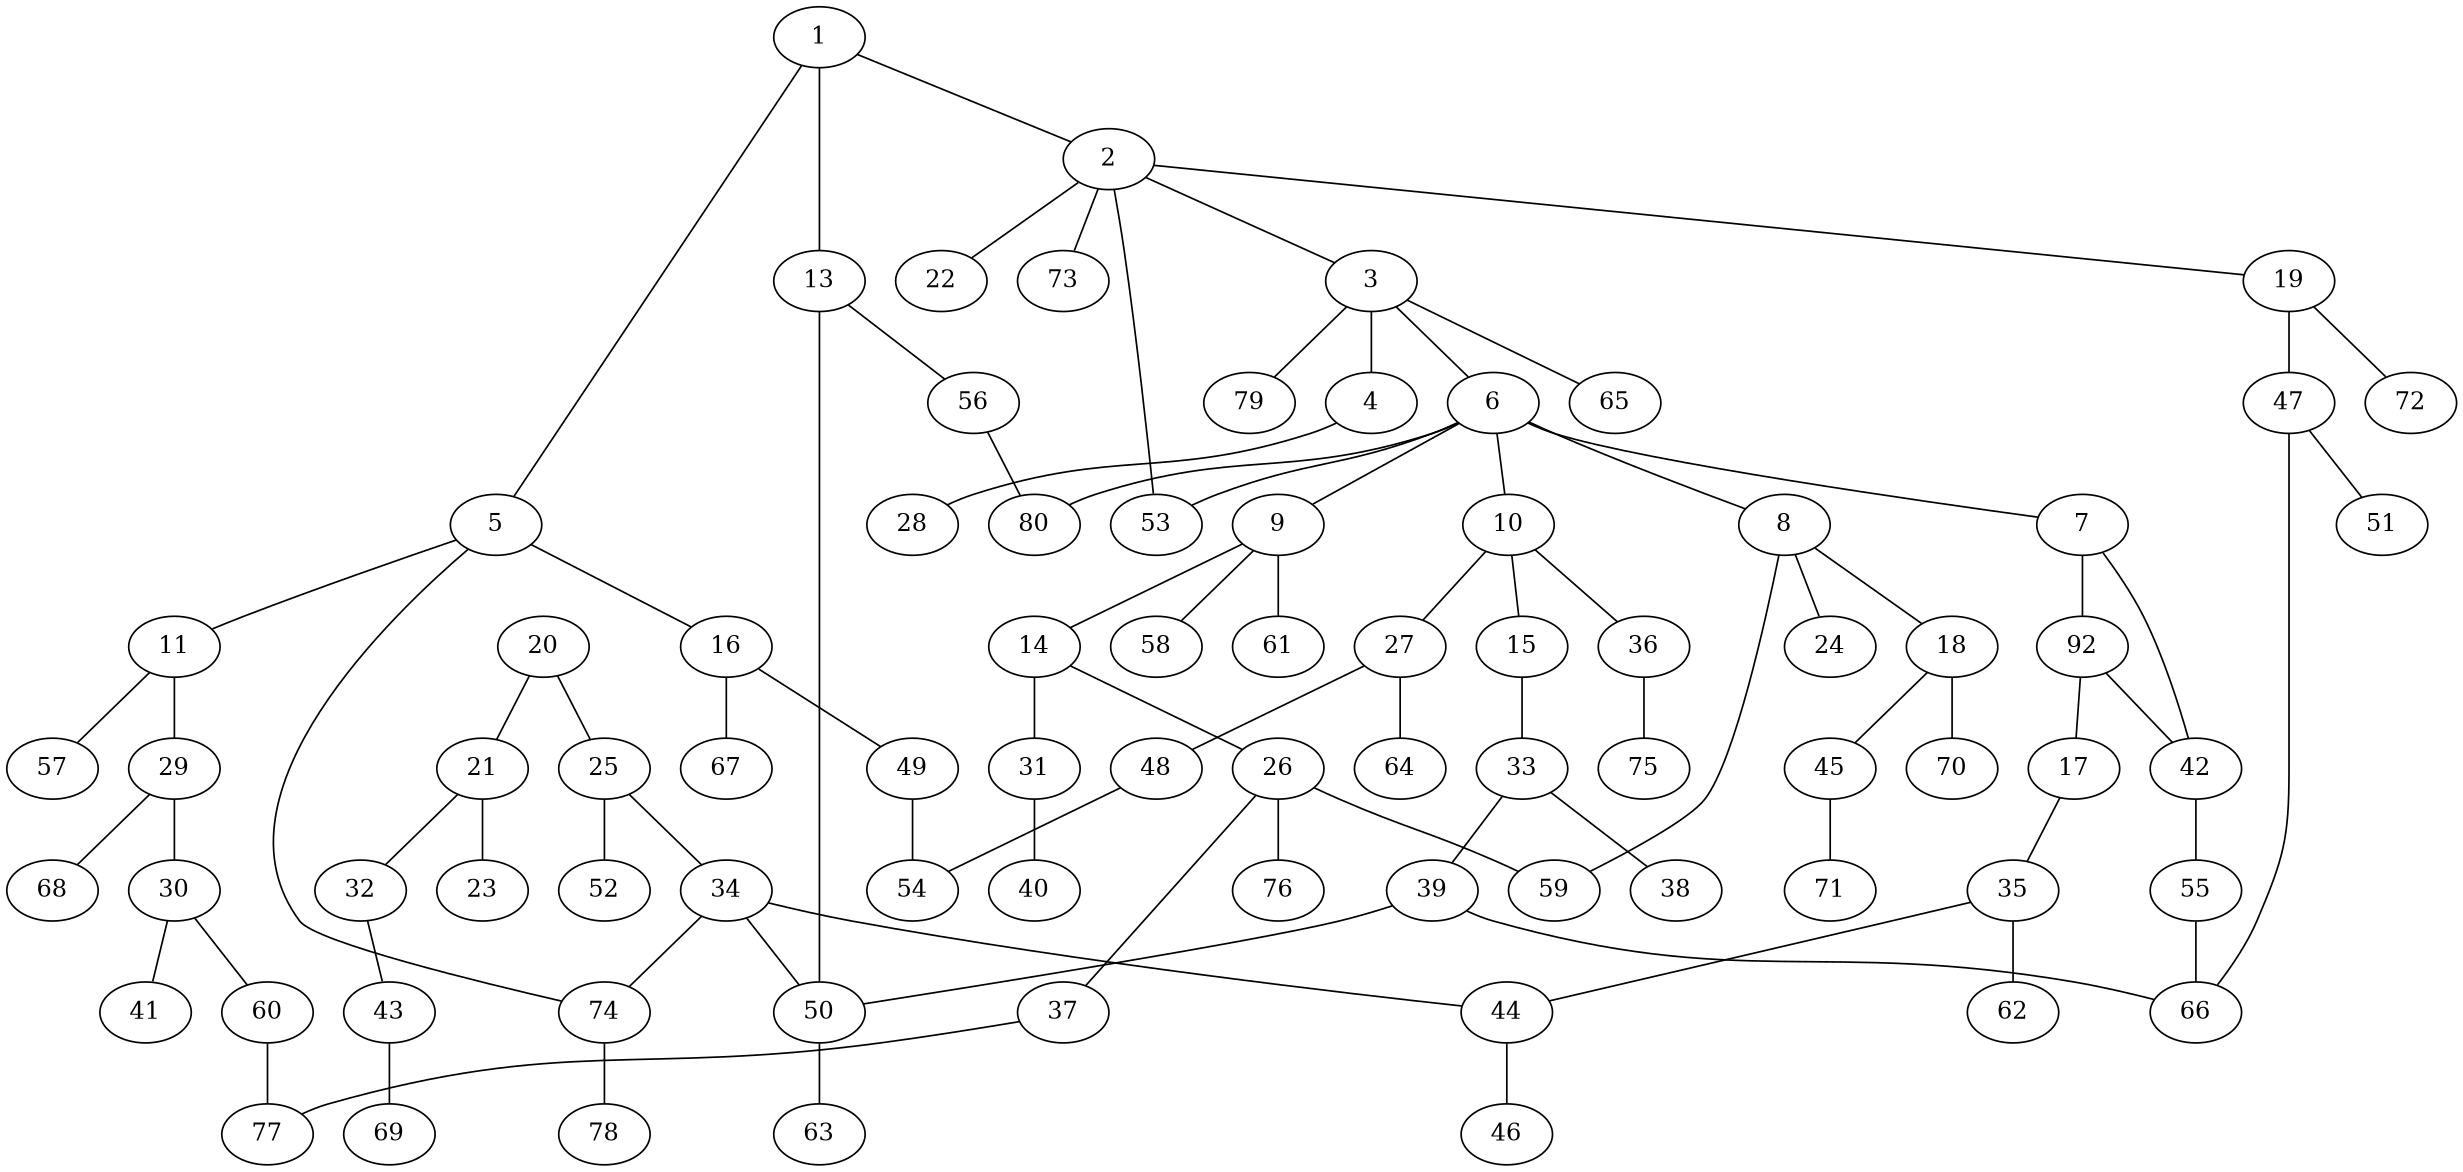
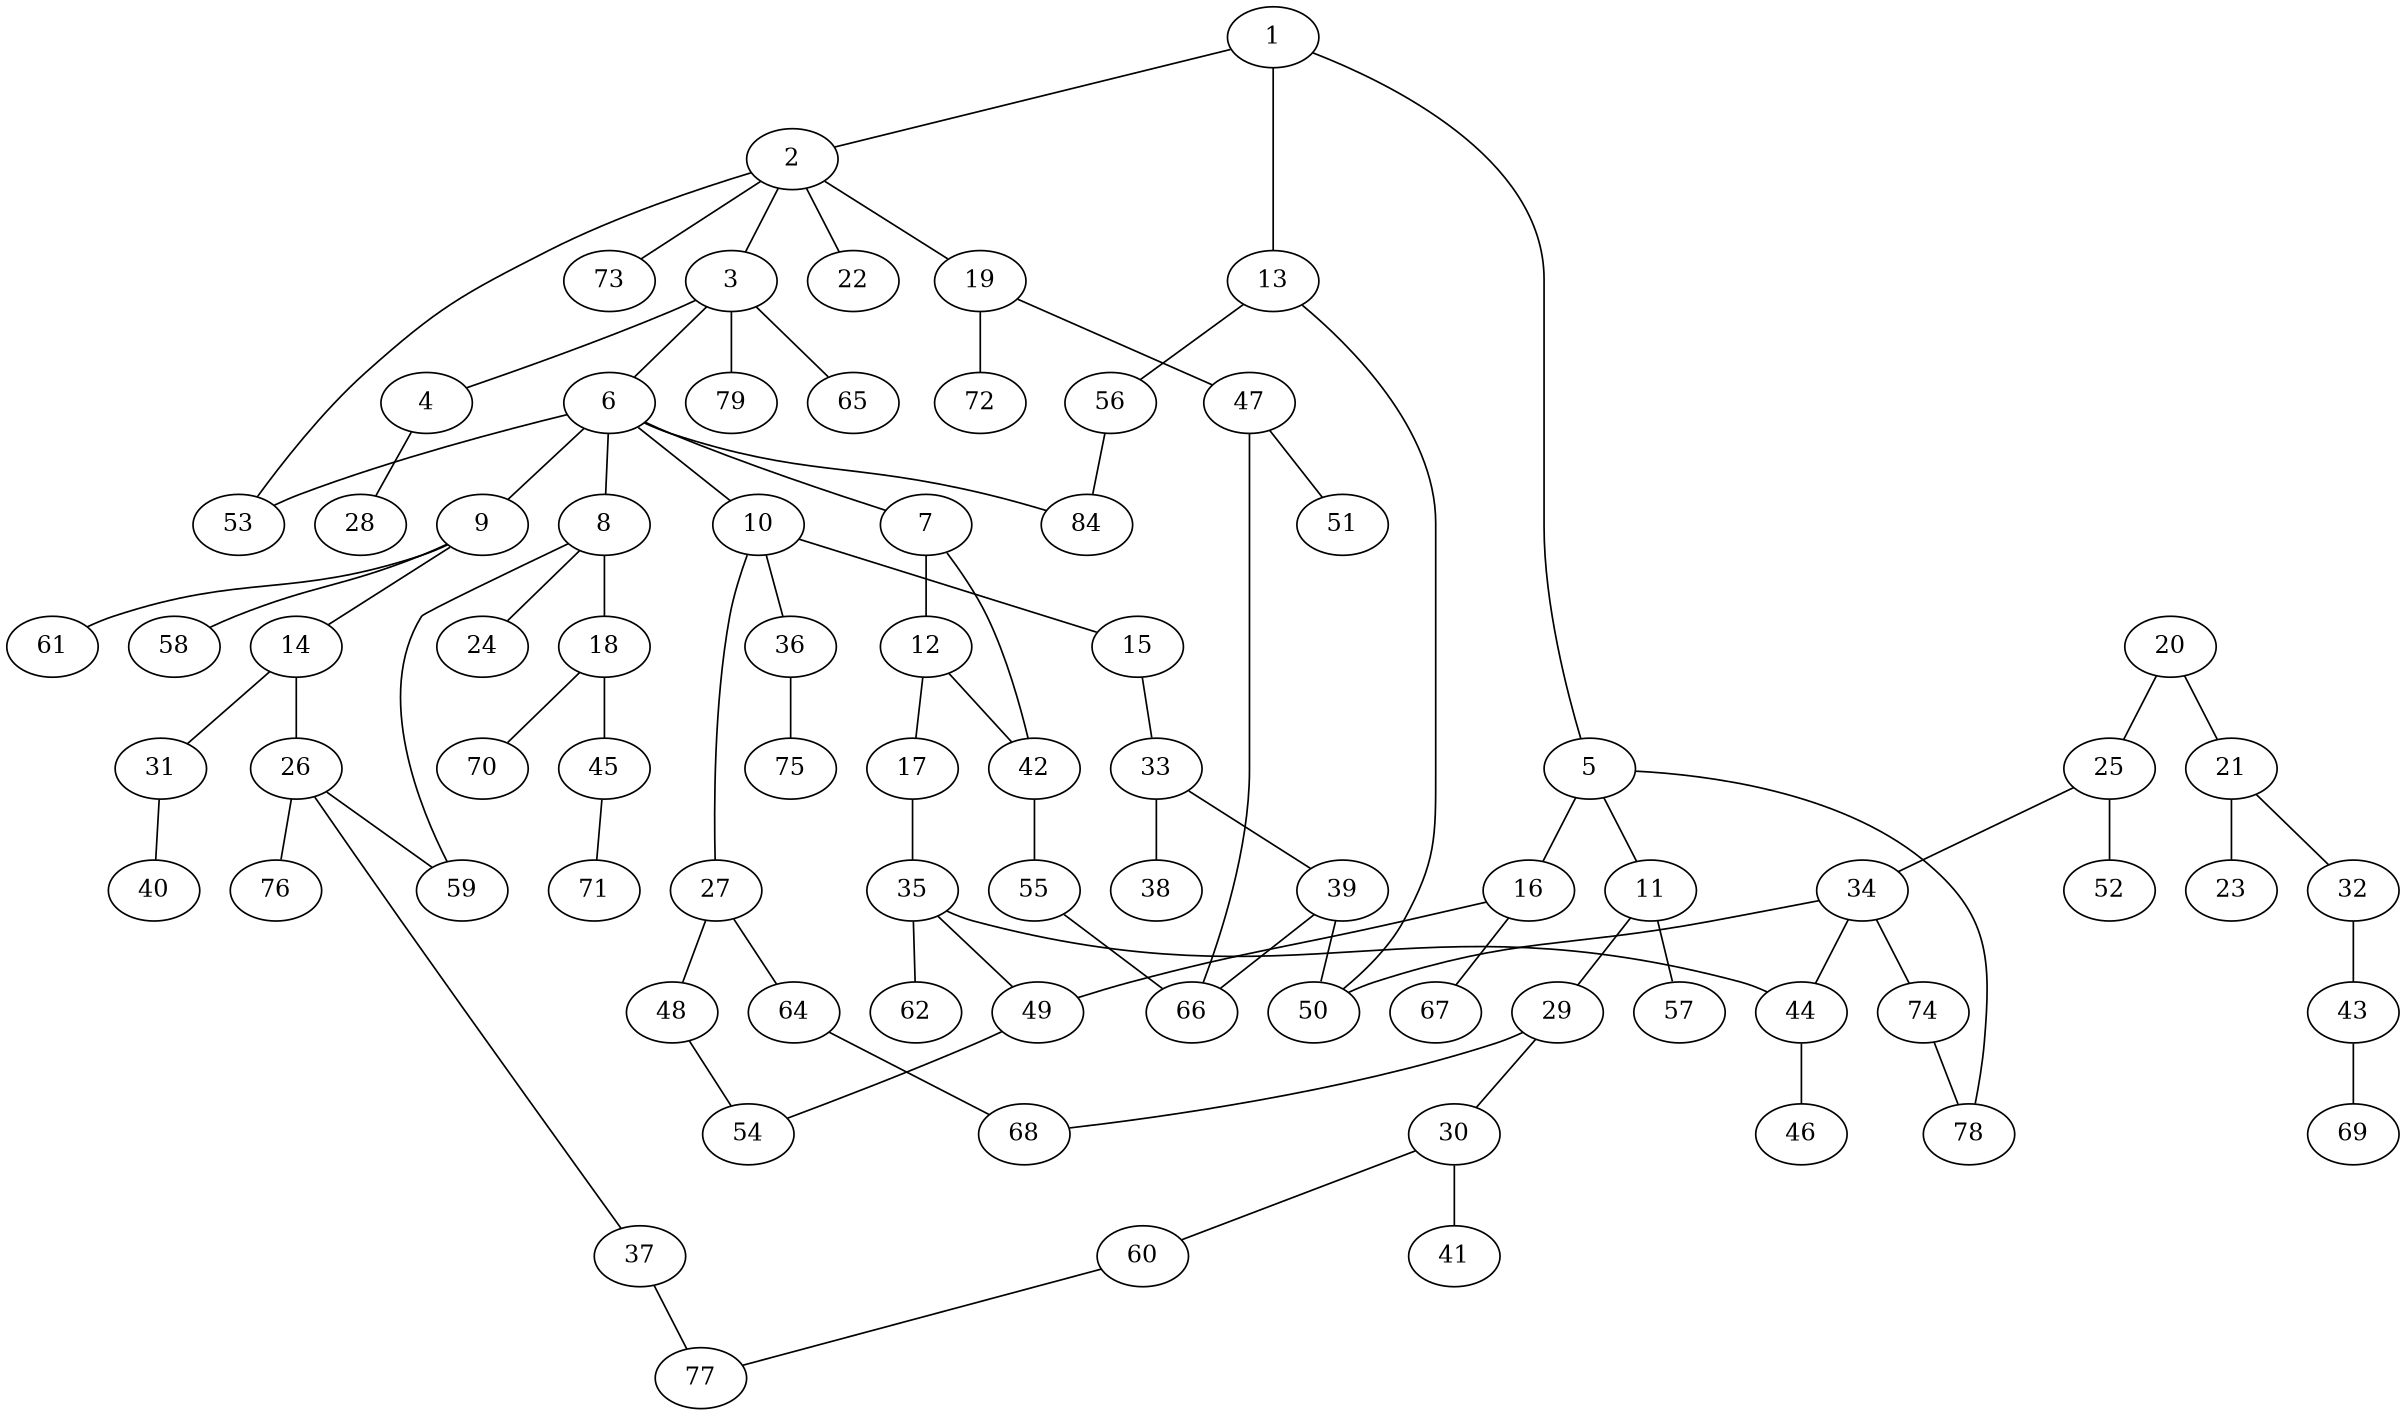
node "80": label "80" -> "84"
node "92": label "92" -> "12"
edge "5" -- "74": now "5" -- "78"
edge "35" -- "49": added
edge "64" -- "68": added
node "63": removed
